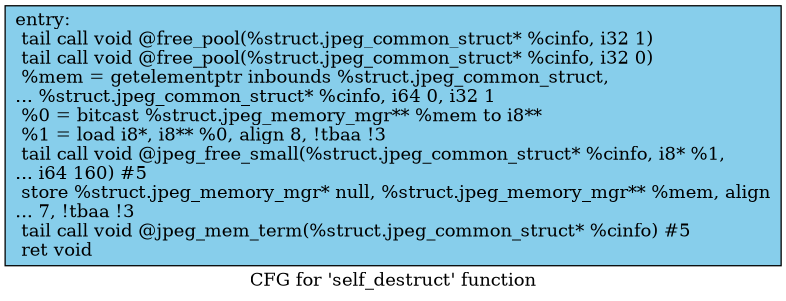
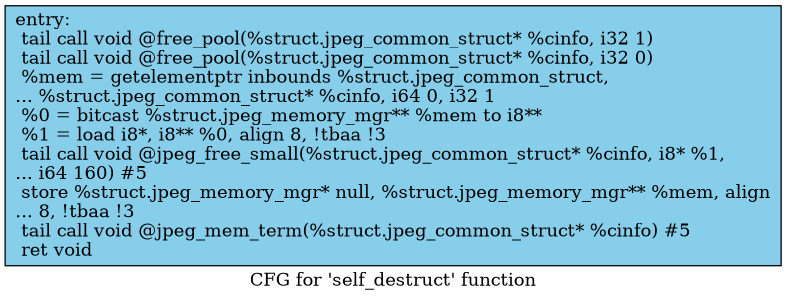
node "entry:": text "... 7, !tbaa !3" -> "... 8, !tbaa !3"
